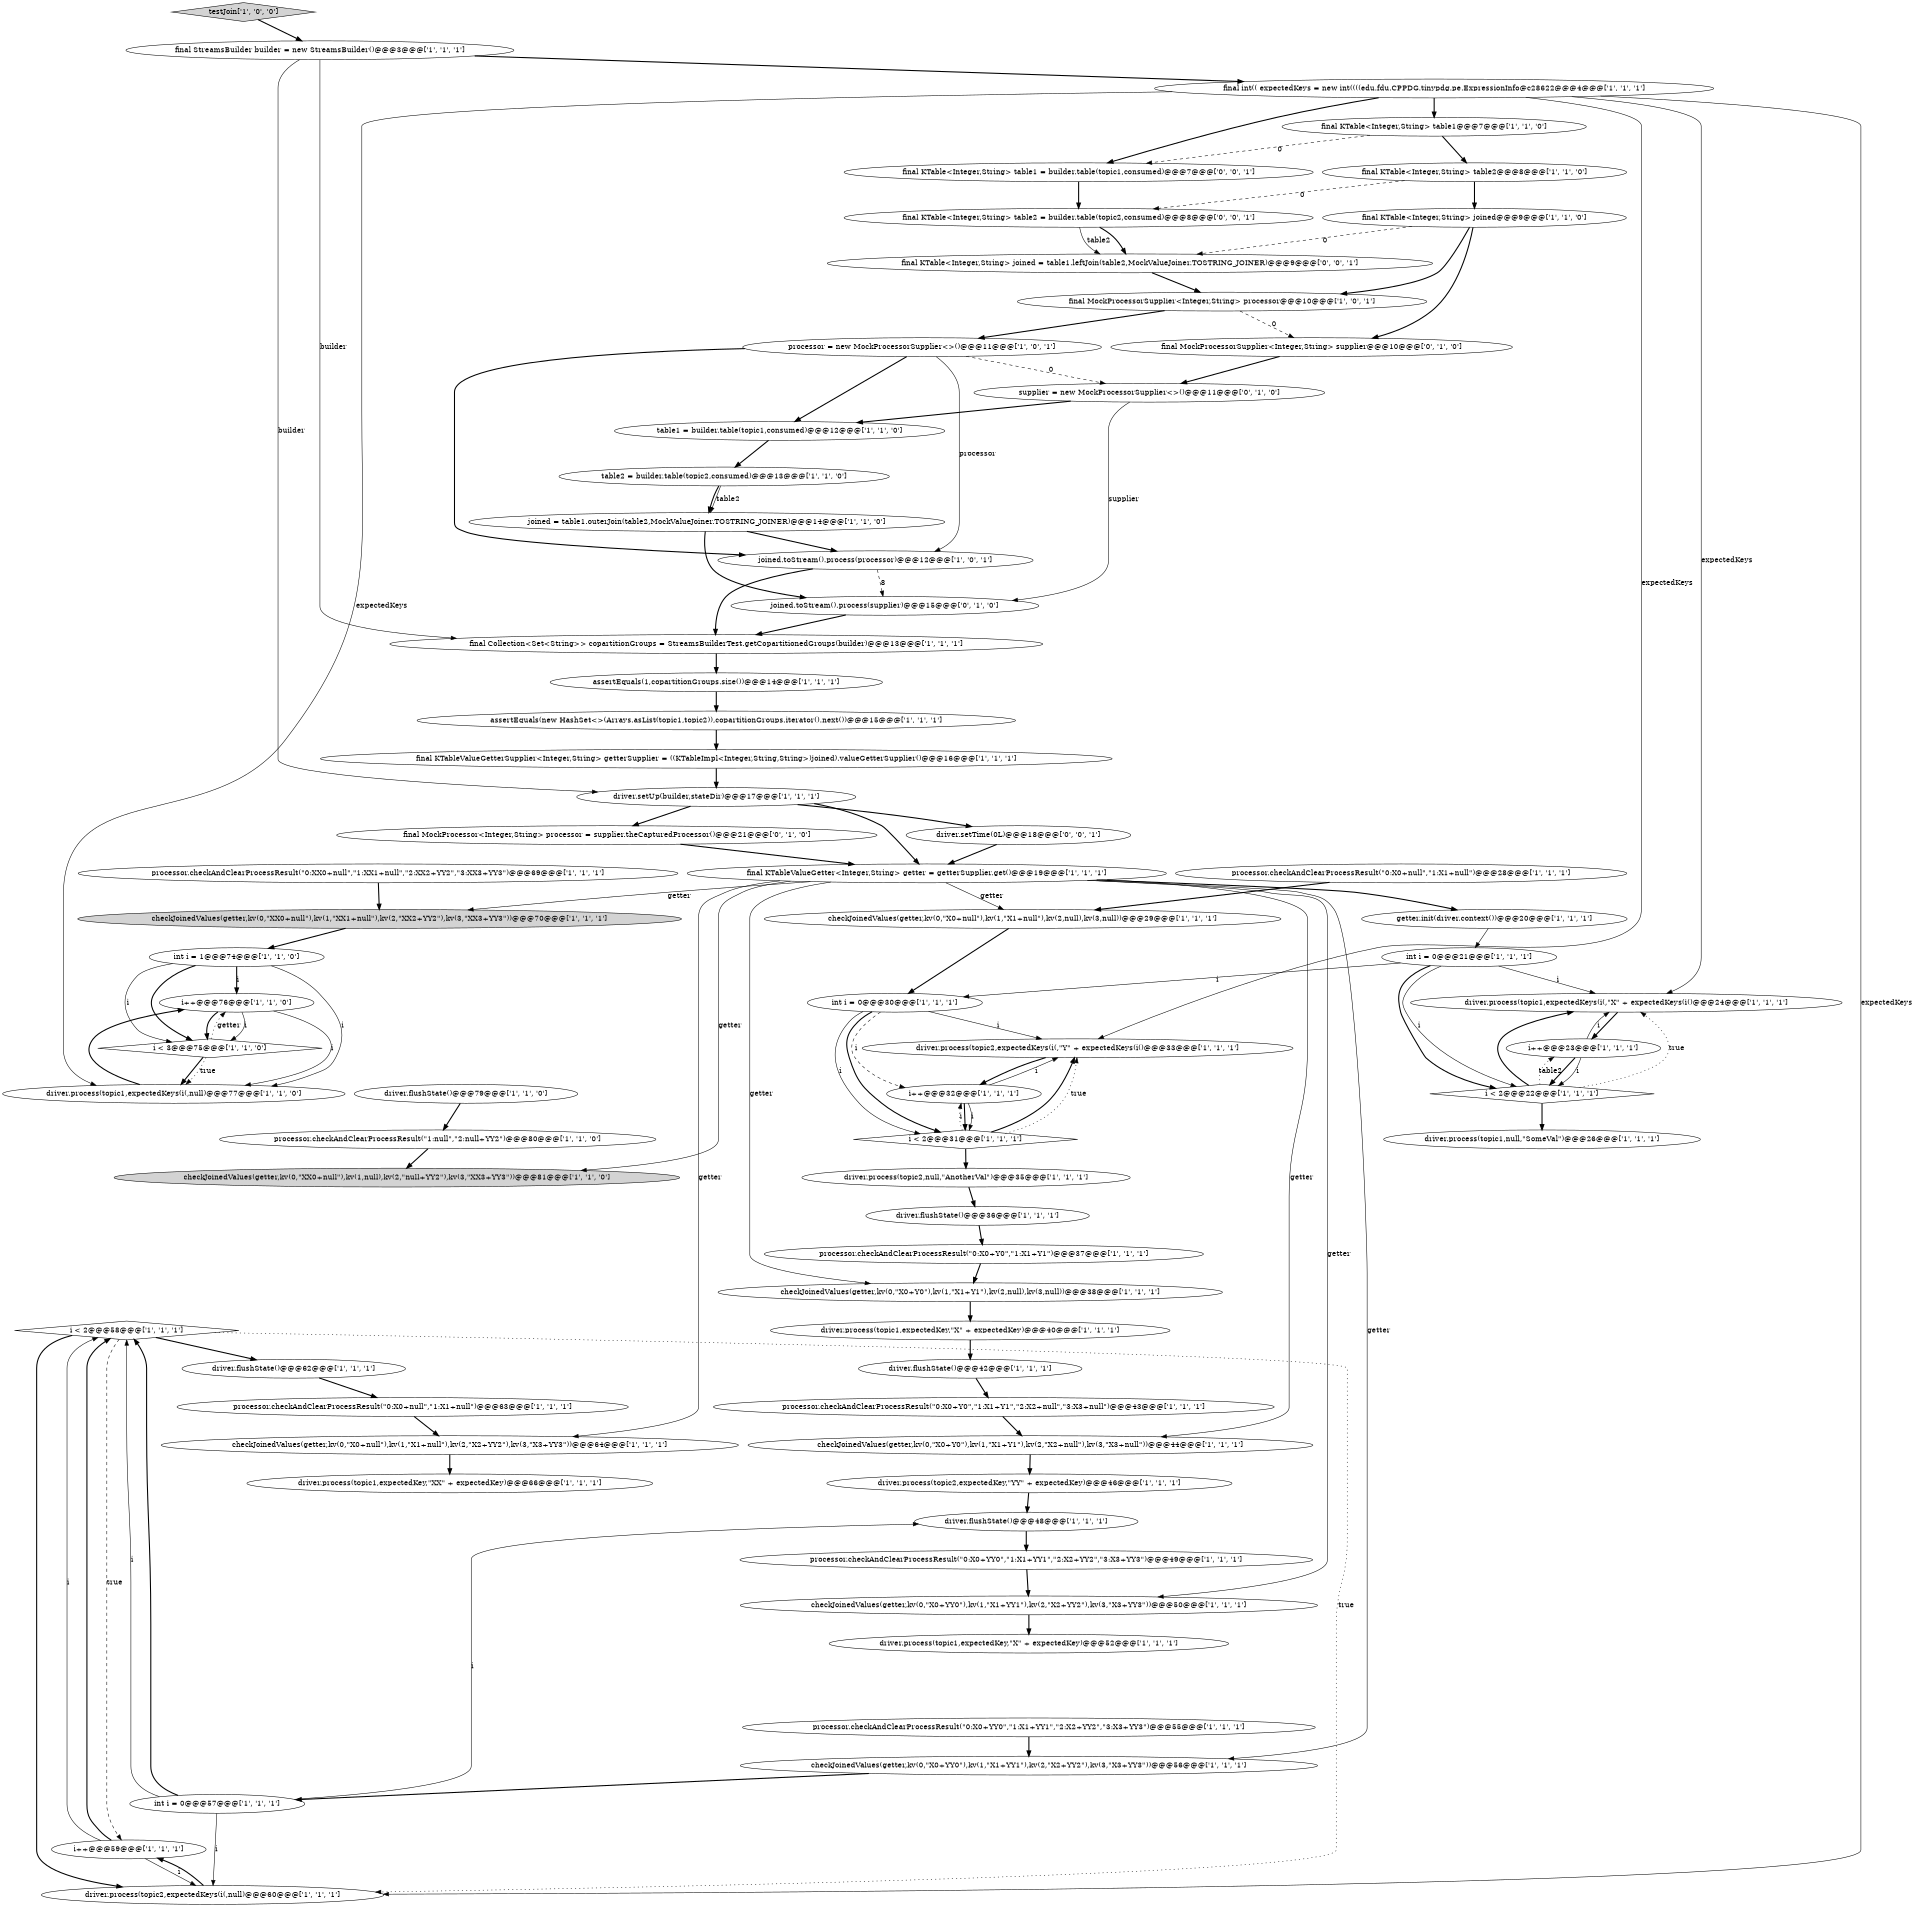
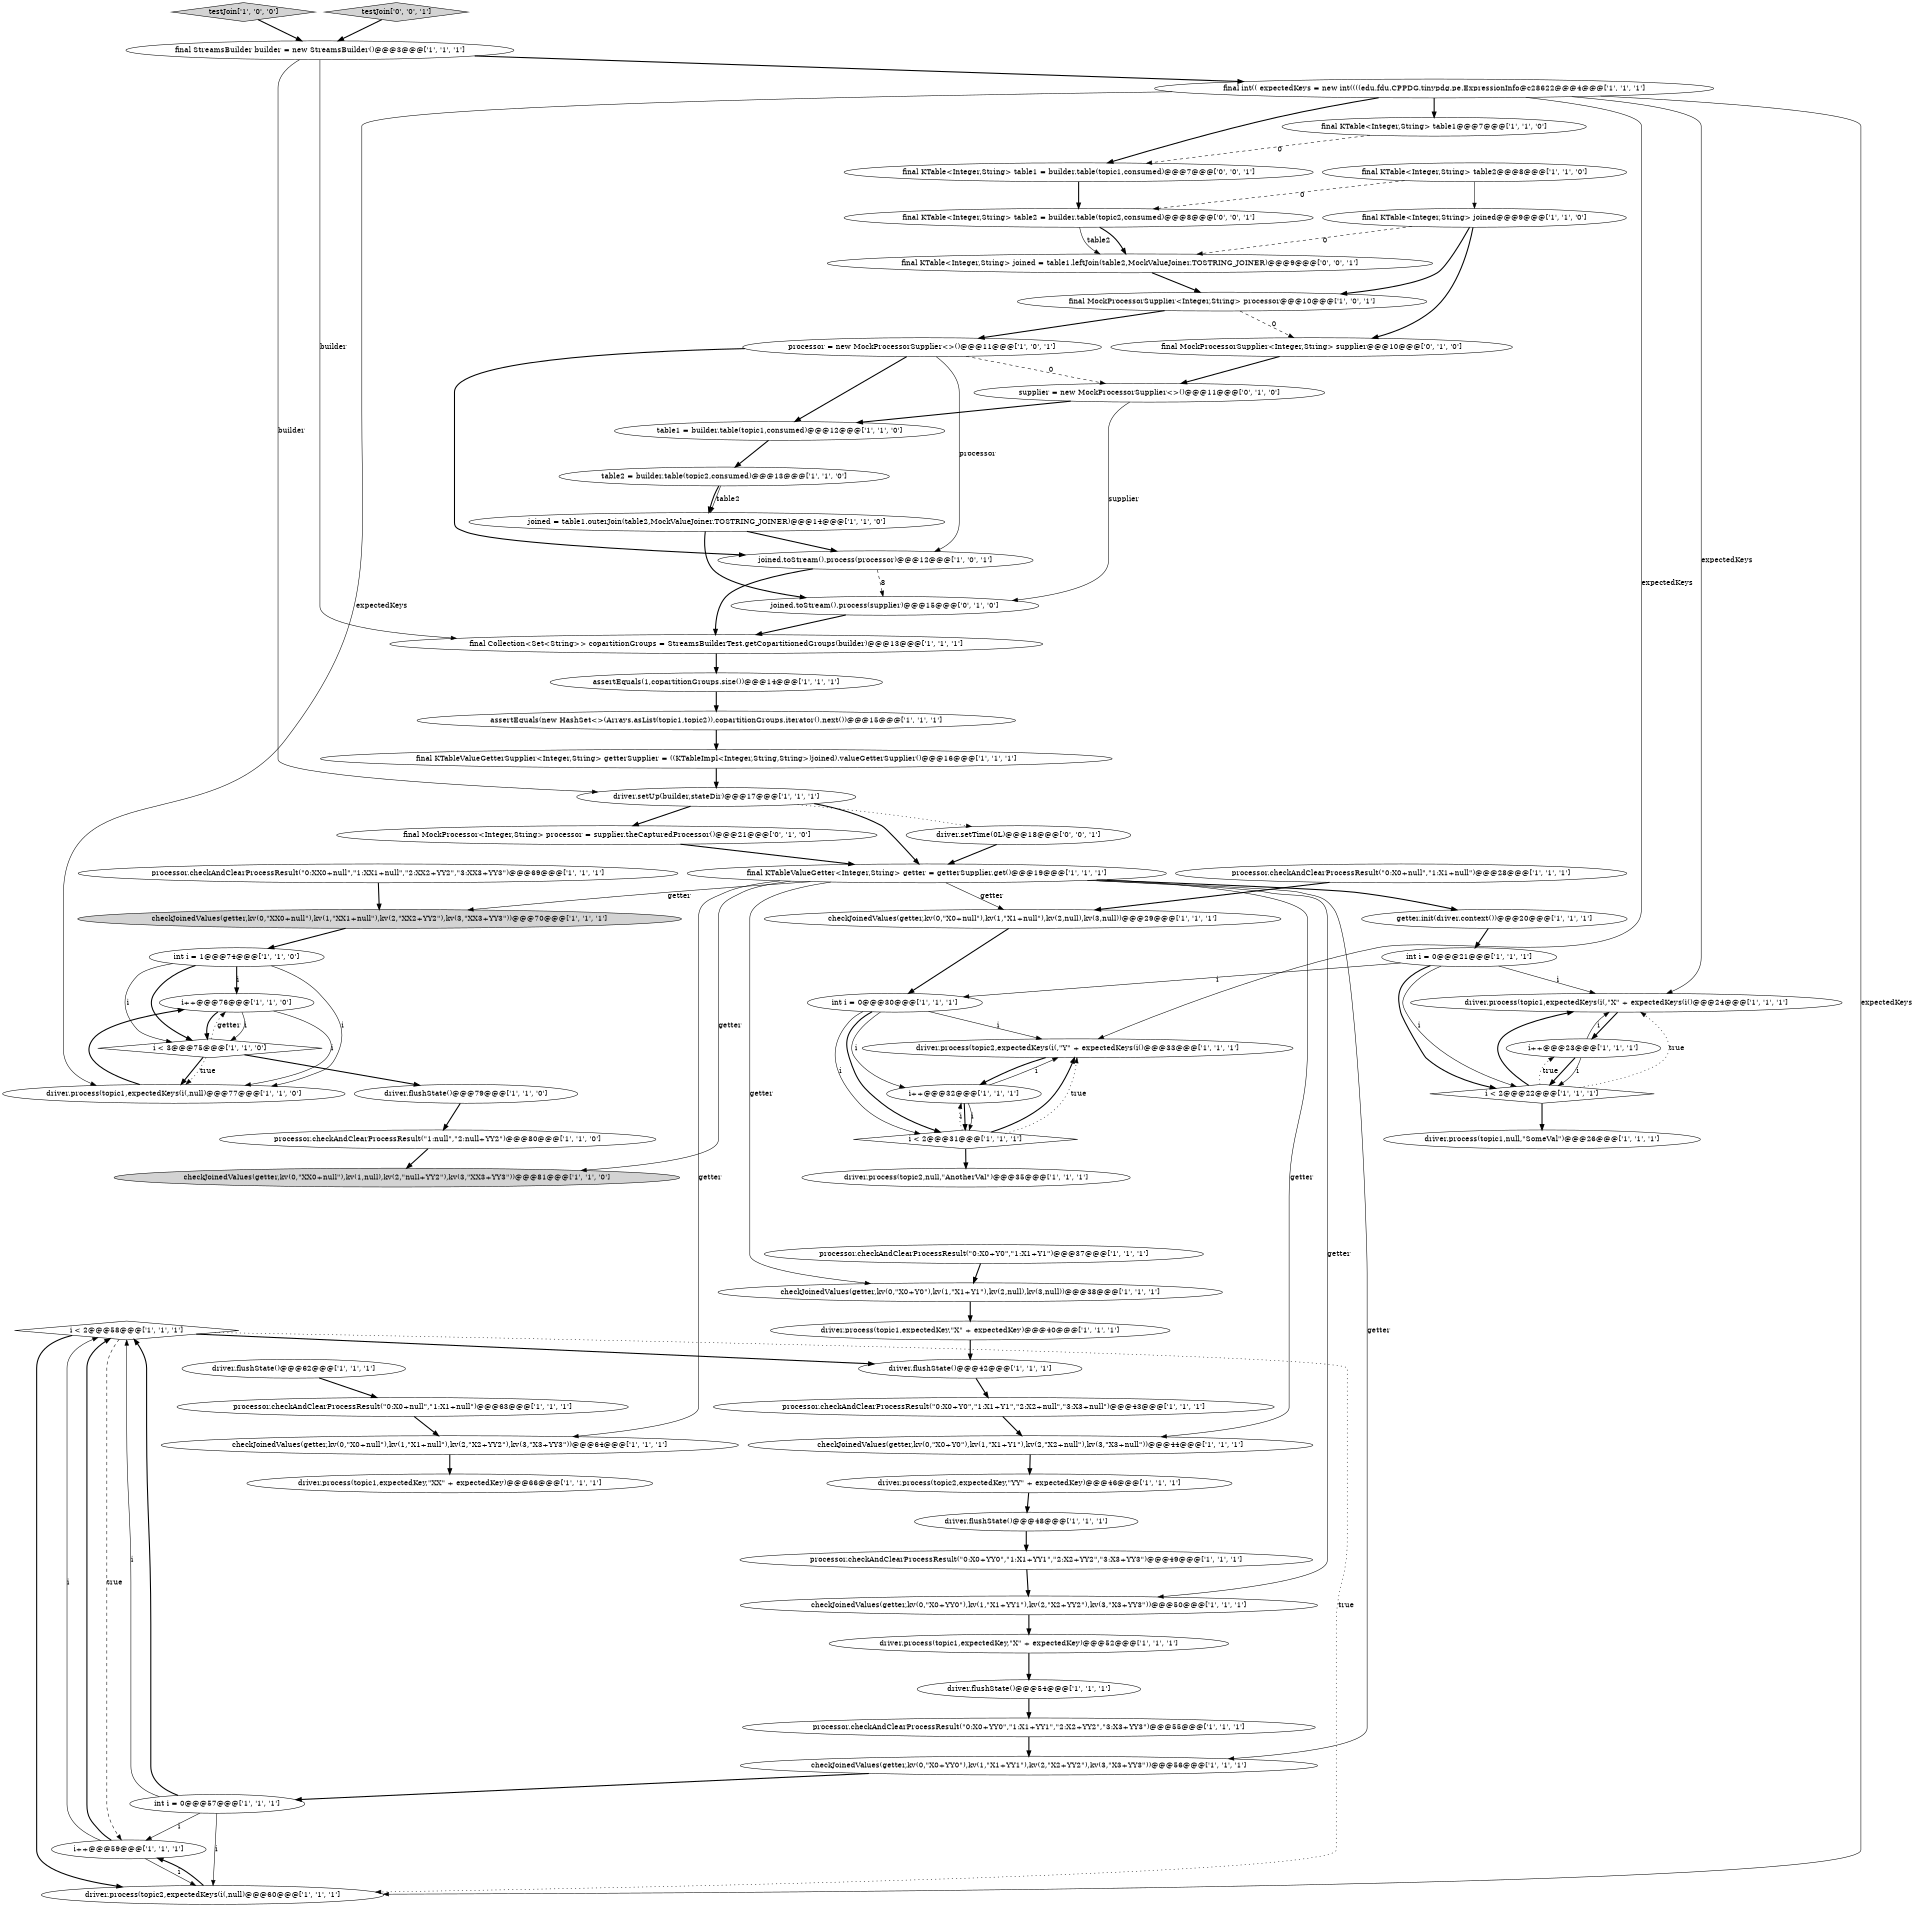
node "testJoin['0', '0', '1']": added
edge "final KTable<Integer,String> table1@@@7@@@['1', '1', '0']" -> "final KTable<Integer,String> table2@@@8@@@['1', '1', '0']": removed
edge "final KTable<Integer,String> table2@@@8@@@['1', '1', '0']" -> "final KTable<Integer,String> joined@@@9@@@['1', '1', '0']": style bold -> solid
edge "driver.setUp(builder,stateDir)@@@17@@@['1', '1', '1']" -> "driver.setTime(0L)@@@18@@@['0', '0', '1']": style bold -> dotted
edge "getter.init(driver.context())@@@20@@@['1', '1', '1']" -> "int i = 0@@@21@@@['1', '1', '1']": style solid -> bold
edge "int i = 0@@@30@@@['1', '1', '1']" -> "i++@@@32@@@['1', '1', '1']": style dashed -> solid
edge "i < 3@@@75@@@['1', '1', '0']" -> "driver.flushState()@@@79@@@['1', '1', '0']": added
edge "i < 2@@@22@@@['1', '1', '1']" -> "i++@@@23@@@['1', '1', '1']": label "table2" -> "true"
node "driver.flushState()@@@36@@@['1', '1', '1']": removed
edge "i < 2@@@58@@@['1', '1', '1']" -> "driver.flushState()@@@62@@@['1', '1', '1']": now "i < 2@@@58@@@['1', '1', '1']" -> "driver.flushState()@@@42@@@['1', '1', '1']"
edge "int i = 0@@@57@@@['1', '1', '1']" -> "driver.flushState()@@@48@@@['1', '1', '1']": now "int i = 0@@@57@@@['1', '1', '1']" -> "i++@@@59@@@['1', '1', '1']"
node "driver.flushState()@@@54@@@['1', '1', '1']": added
